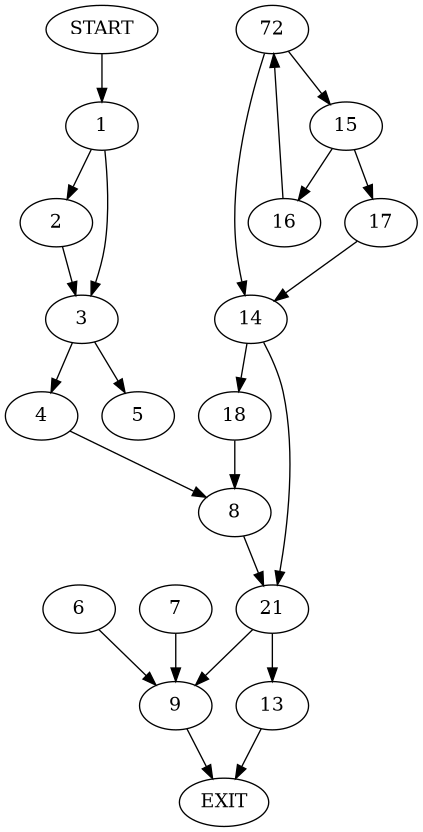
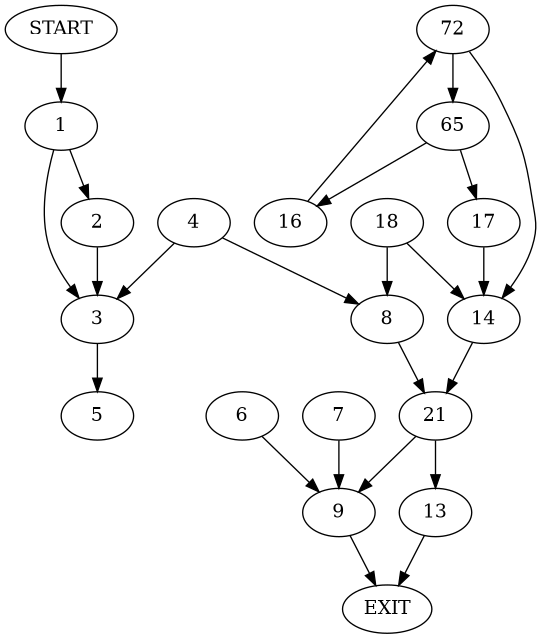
node "15": label "15" -> "65"
edge "14" -> "18": reversed
edge "3" -> "4": reversed
